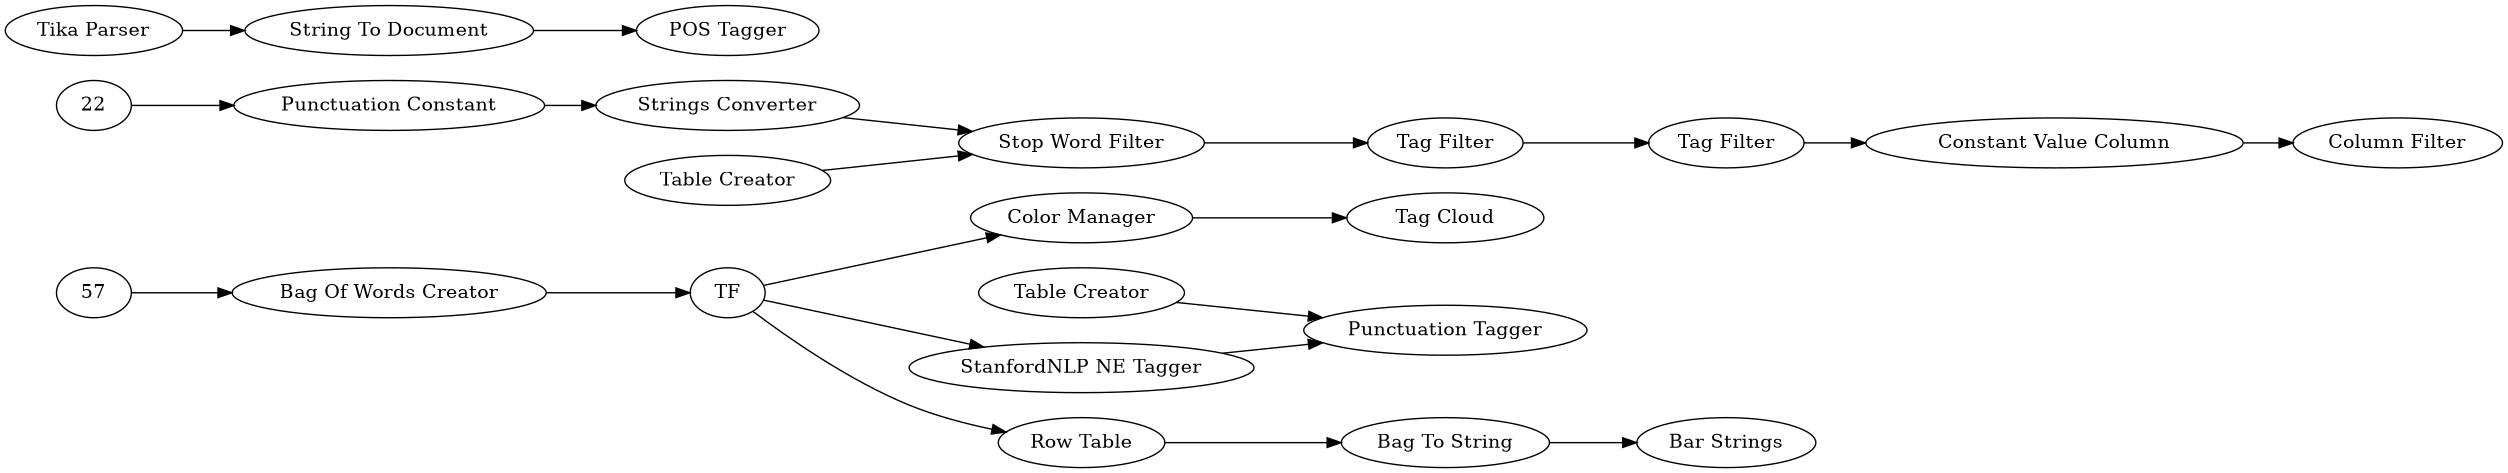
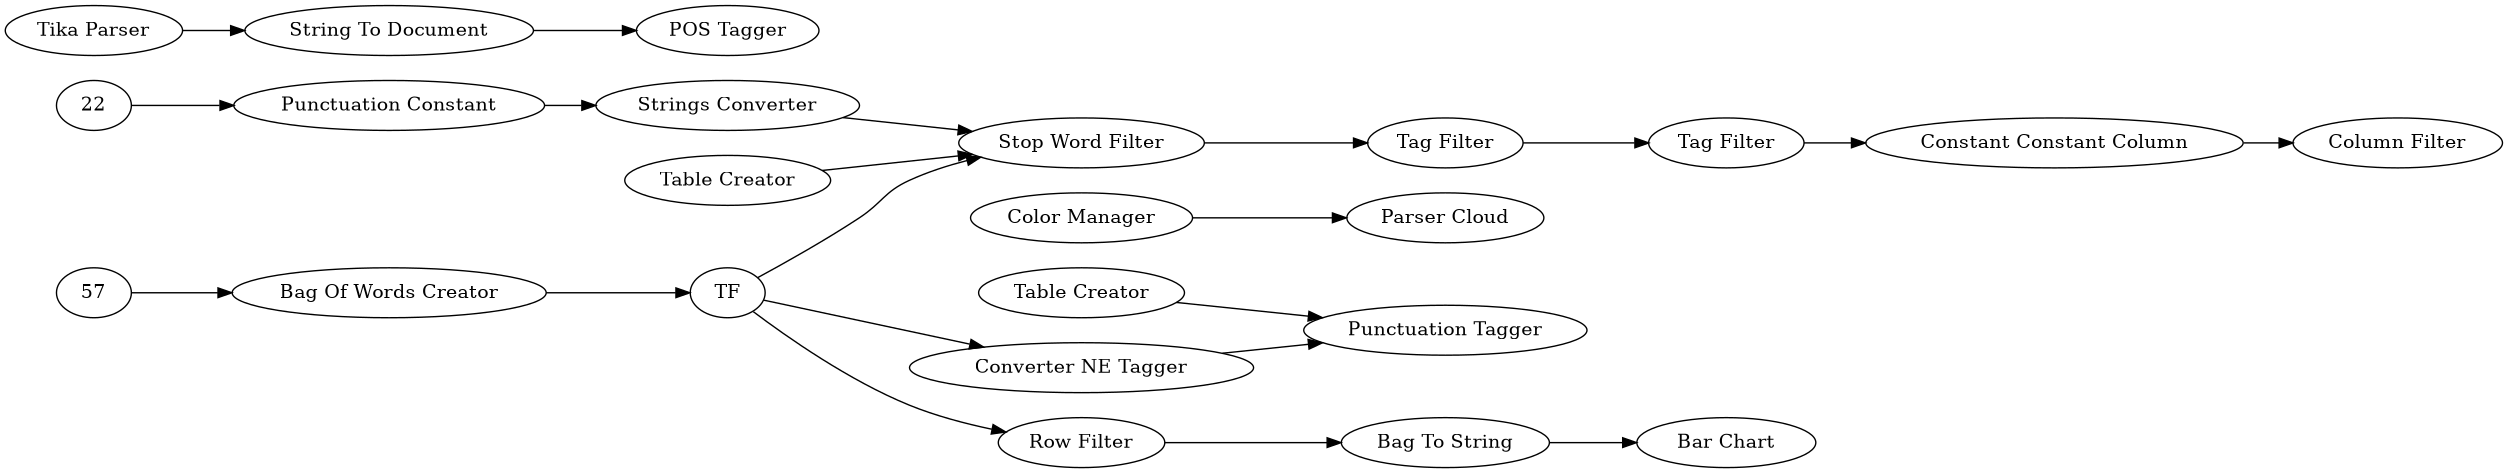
node "Constant Value Column": label "Constant Value Column" -> "Constant Constant Column"
node "Tag Cloud": label "Tag Cloud" -> "Parser Cloud"
edge "TF" -> "Color Manager": now "TF" -> "Stop Word Filter"
node "StanfordNLP NE Tagger": label "StanfordNLP NE Tagger" -> "Converter NE Tagger"
node "Row Table": label "Row Table" -> "Row Filter"
node "Bar Strings": label "Bar Strings" -> "Bar Chart"
